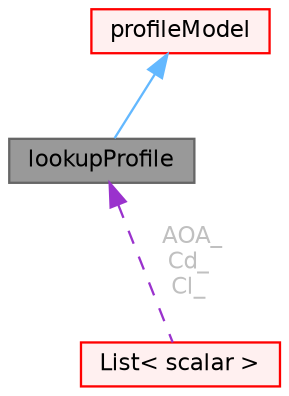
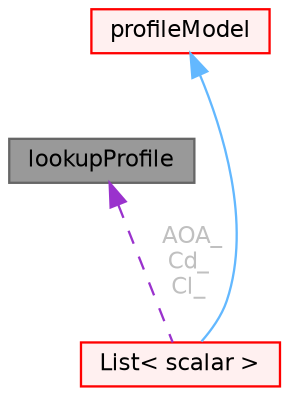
edge "lookupProfile" -> "profileModel": now "List< scalar >" -> "profileModel"
